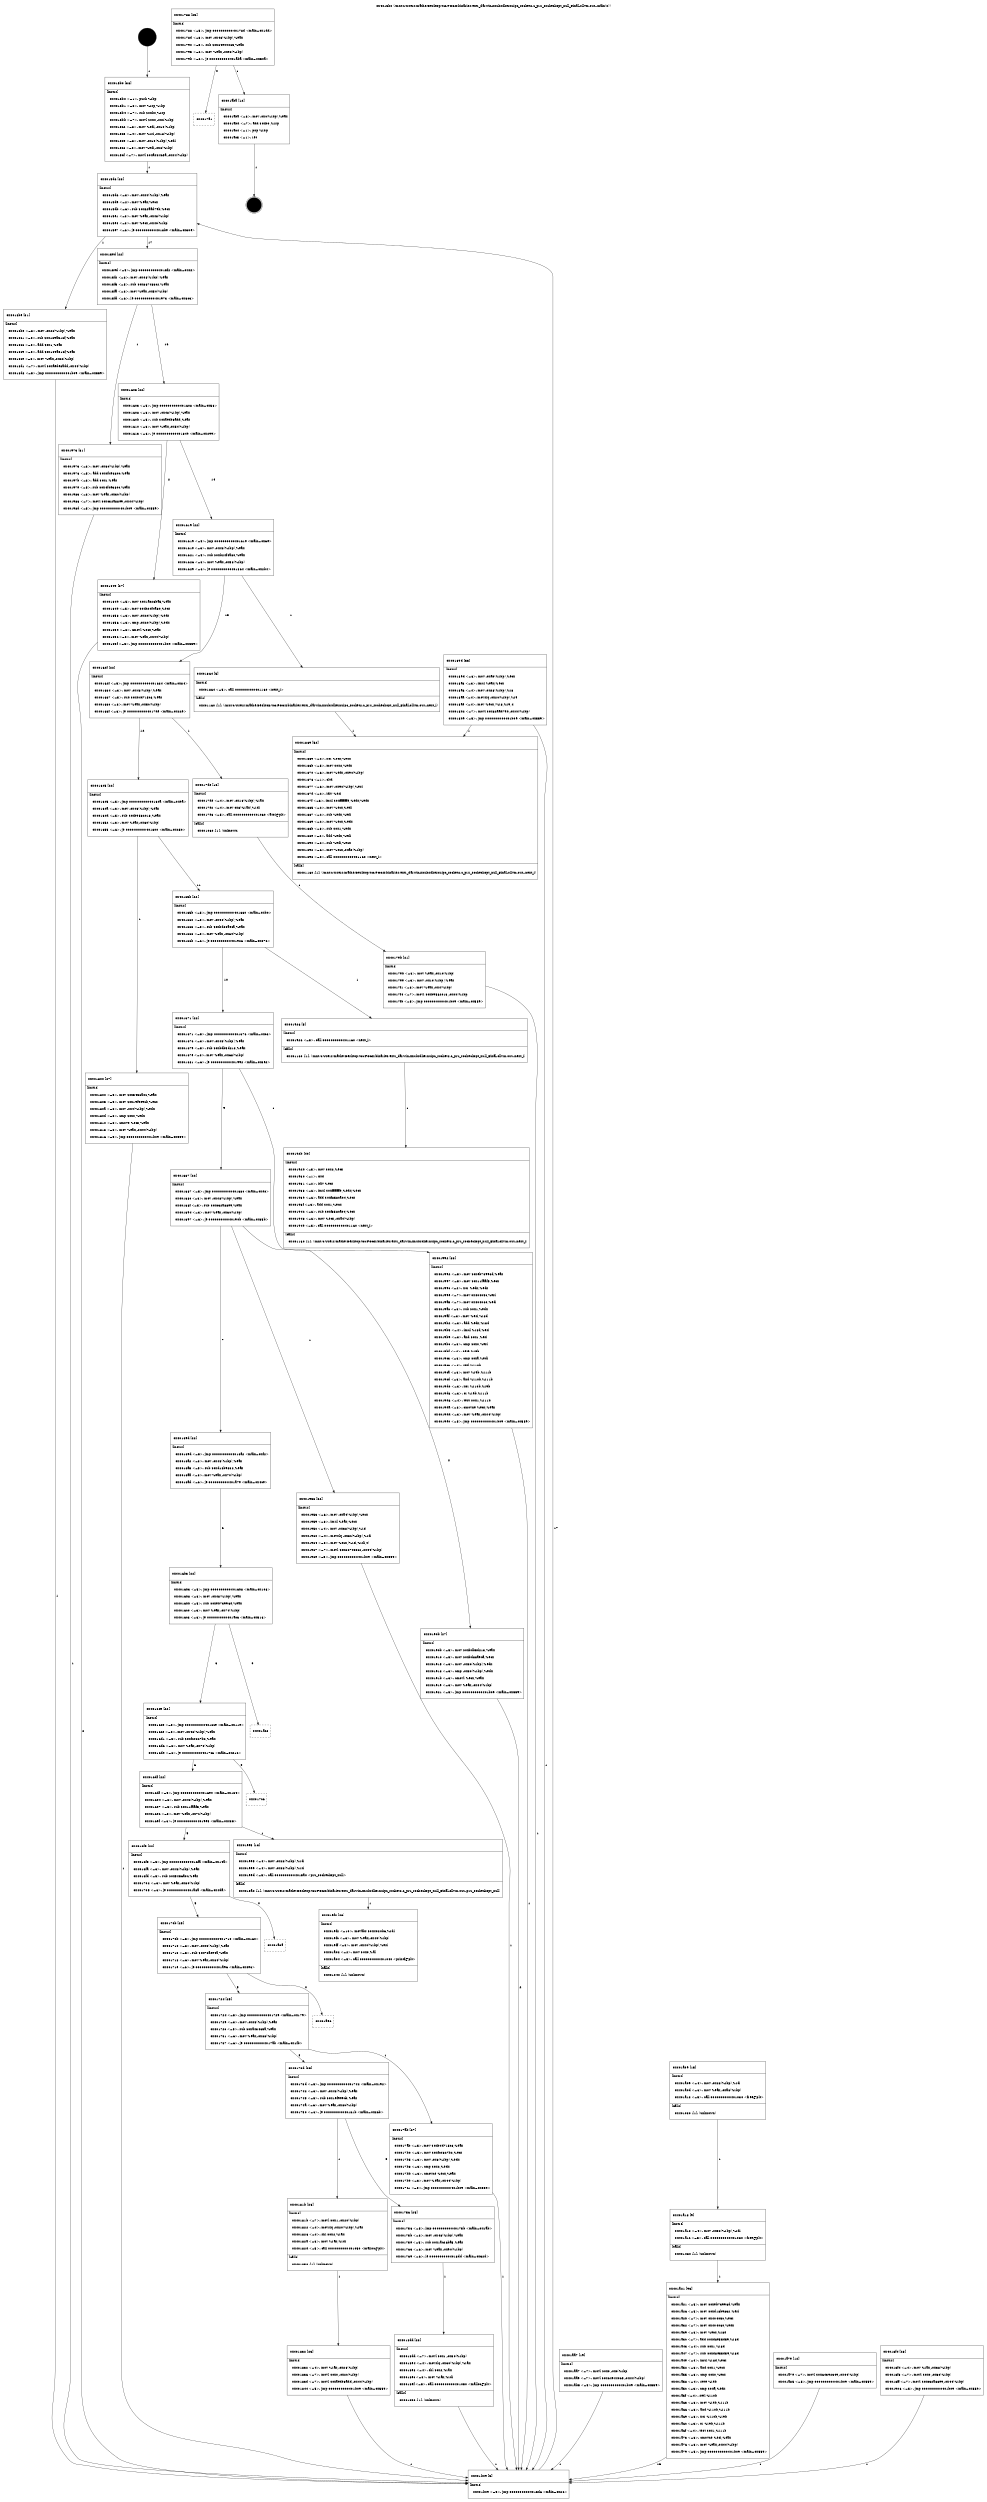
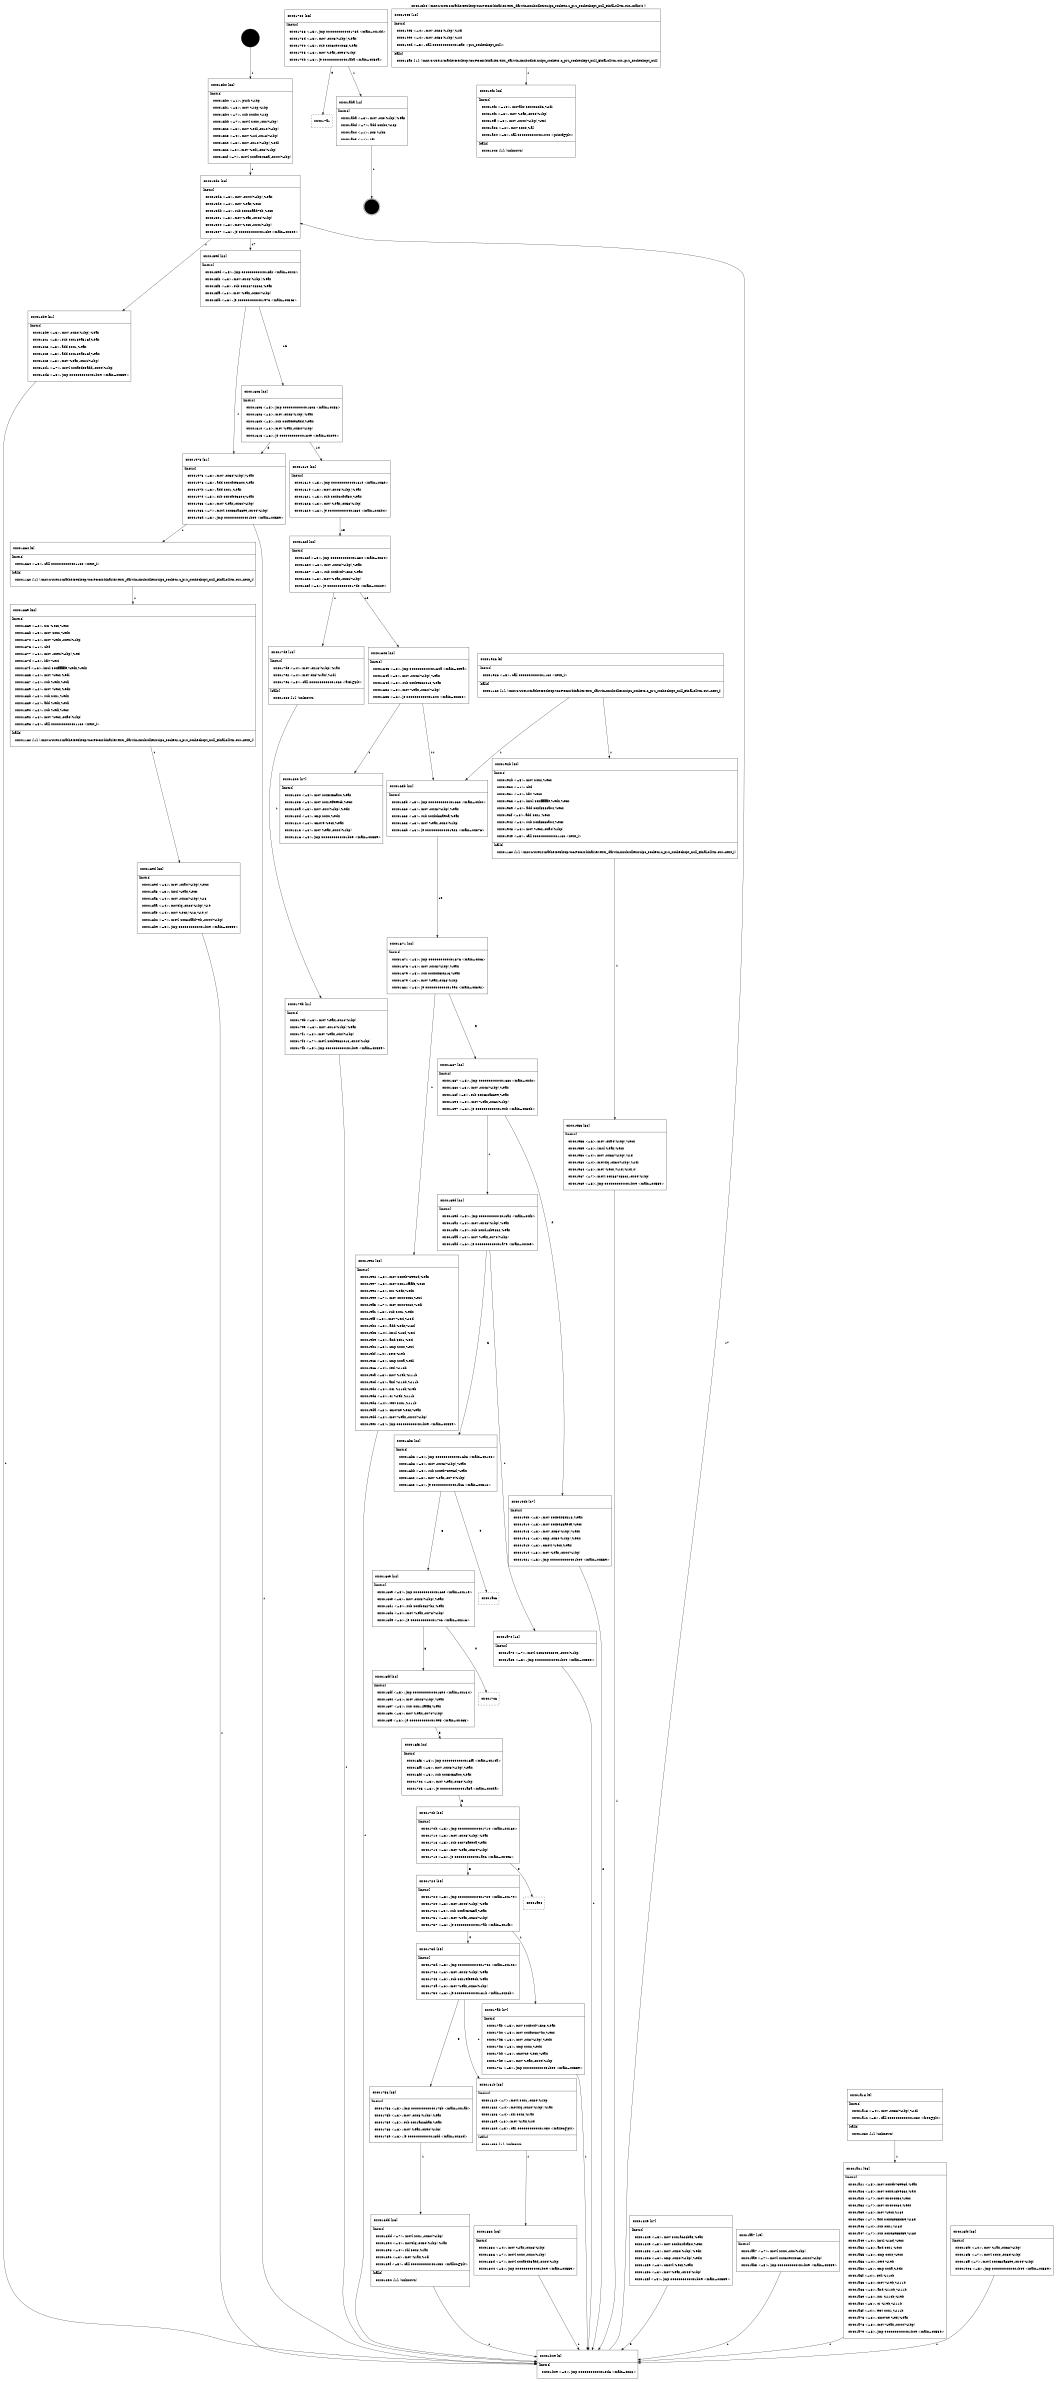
edge "0x401603 [22]" -> "0x401849 [27]": now "0x401603 [22]" -> "0x401973 [31]"
edge "0x401619 [22]" -> "0x401864 [5]": now "0x401973 [31]" -> "0x401864 [5]"
edge "0x40189d [33]" -> "0x401869 [52]": reversed
edge "0x40165b [22]" -> "0x401926 [5]": reversed
edge "0x401687 [22]" -> "0x401953 [32]": now "0x40192b [40]" -> "0x401953 [32]"
edge "0x40169d [22]" -> "0x401a7e [12]": added, label "1"
edge "0x4016df [22]" -> "0x4019e5 [13]": removed, label "1"
node "0x401a8a": removed
edge "0x401800 [27]" -> "0x401b09 [5]": removed, label "1"
node "0x401a09 [15]": removed
edge "0x401a21 [93]" -> "0x401b09 [5]": label " 16" -> " 1"
